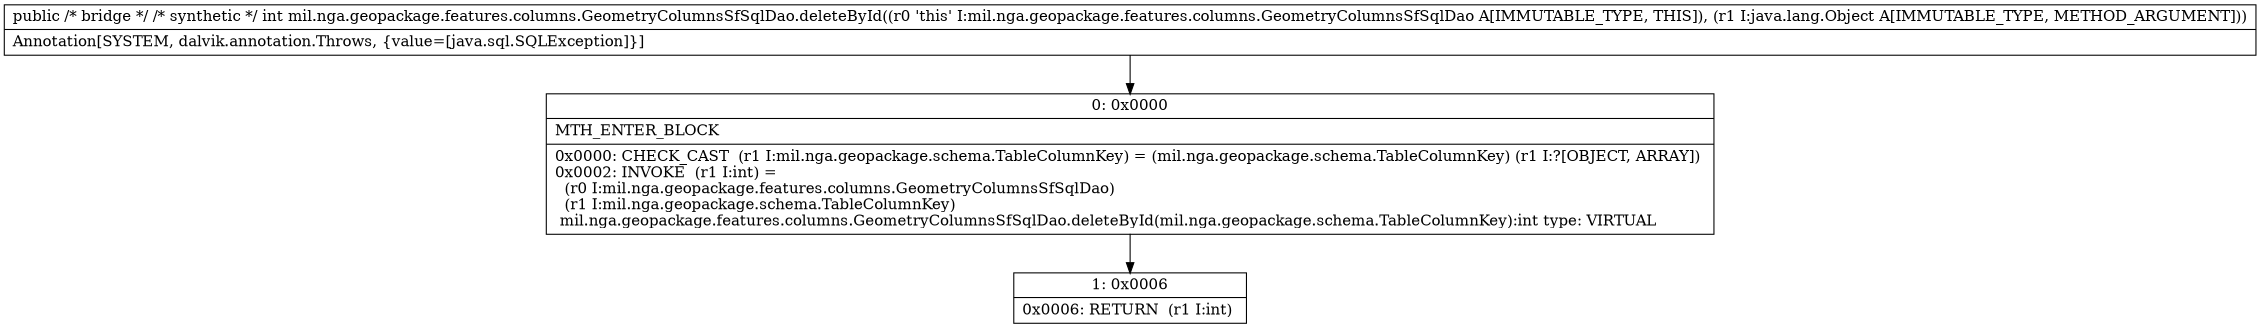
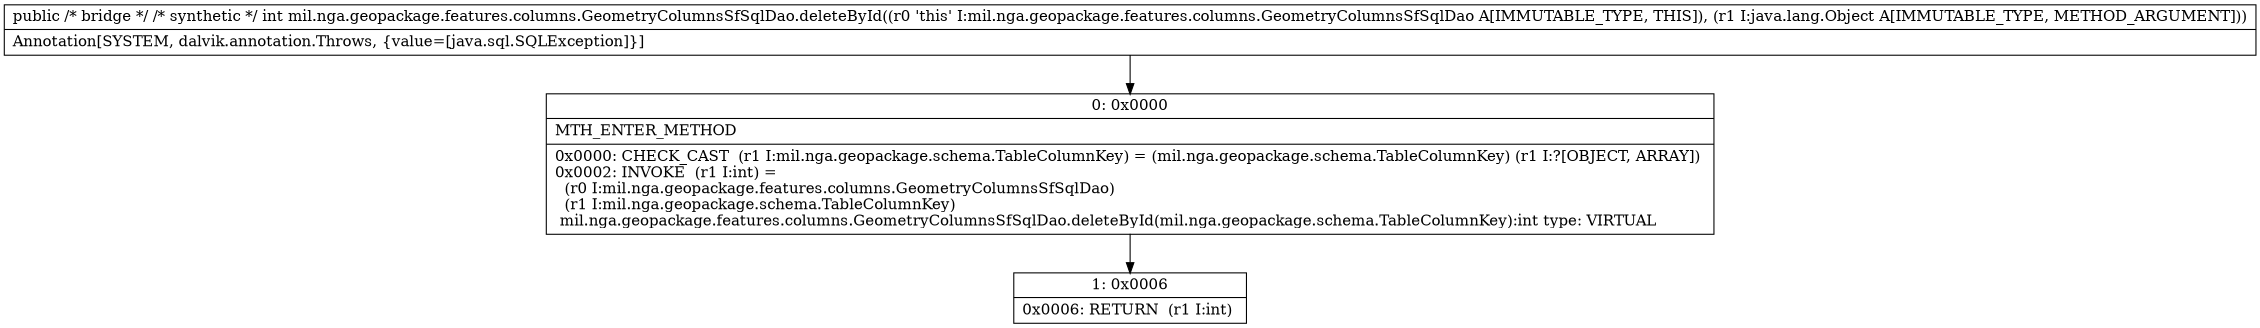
node "0: 0x0000": text "MTH_ENTER_BLOCK" -> "MTH_ENTER_METHOD"
